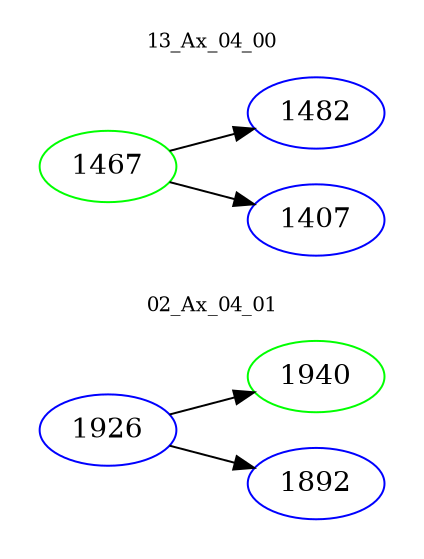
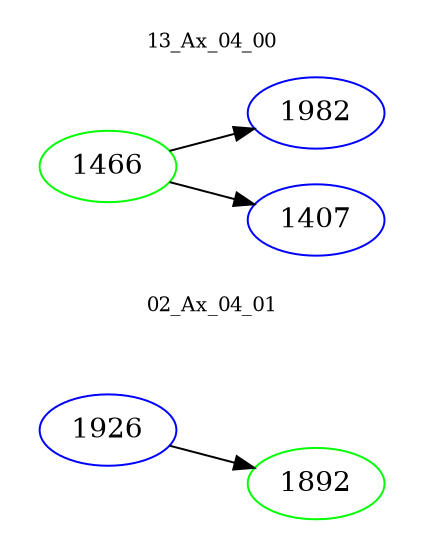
node "1482": label "1482" -> "1982"
node "1467": label "1467" -> "1466"
node "1940": removed
node "1892": color blue -> green
